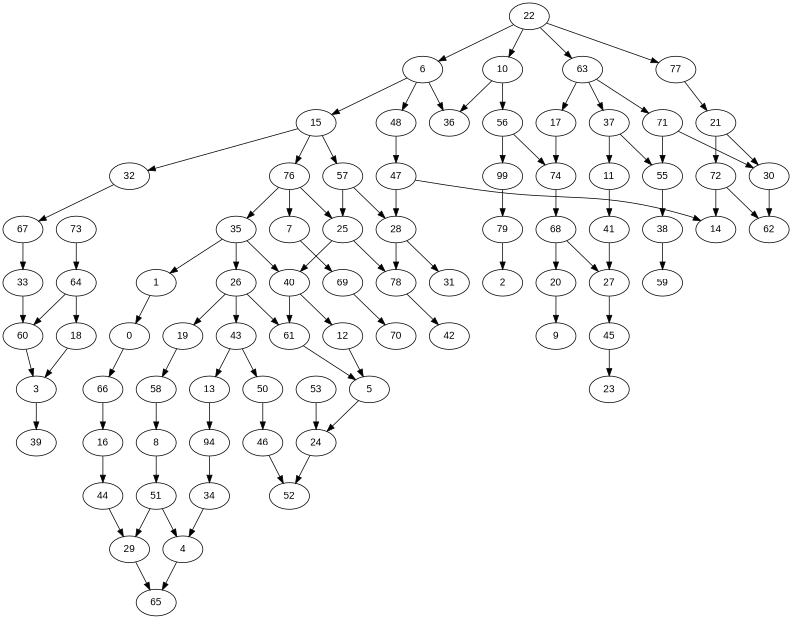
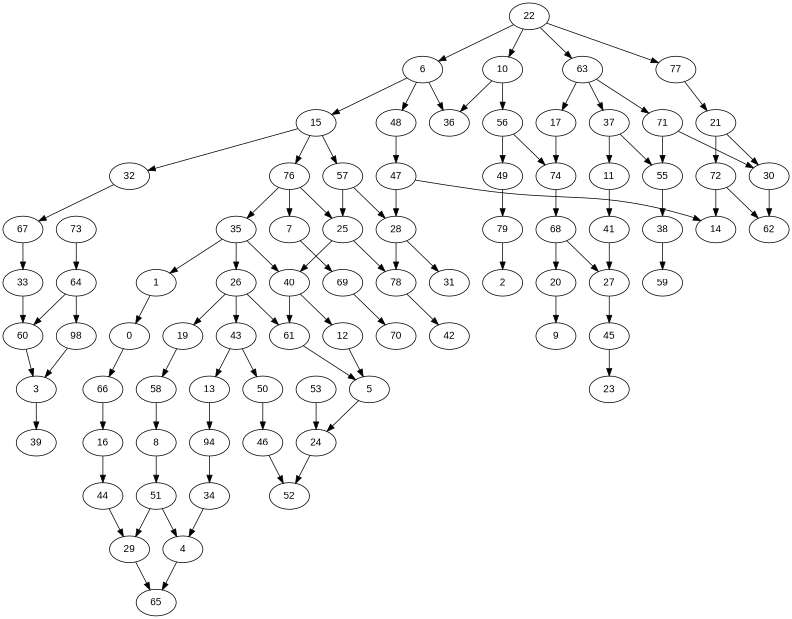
node "99": label "99" -> "49"
node "18": label "18" -> "98"
